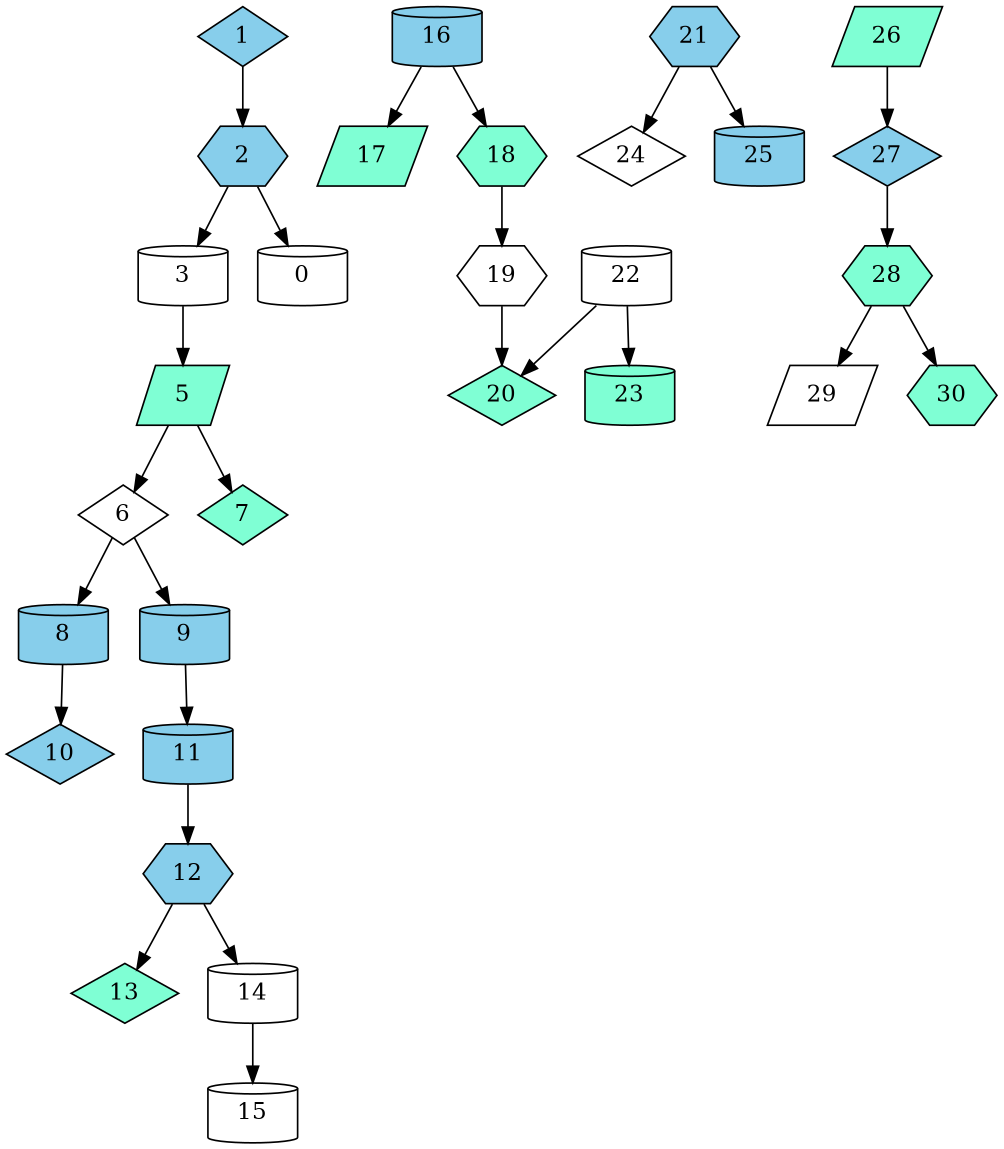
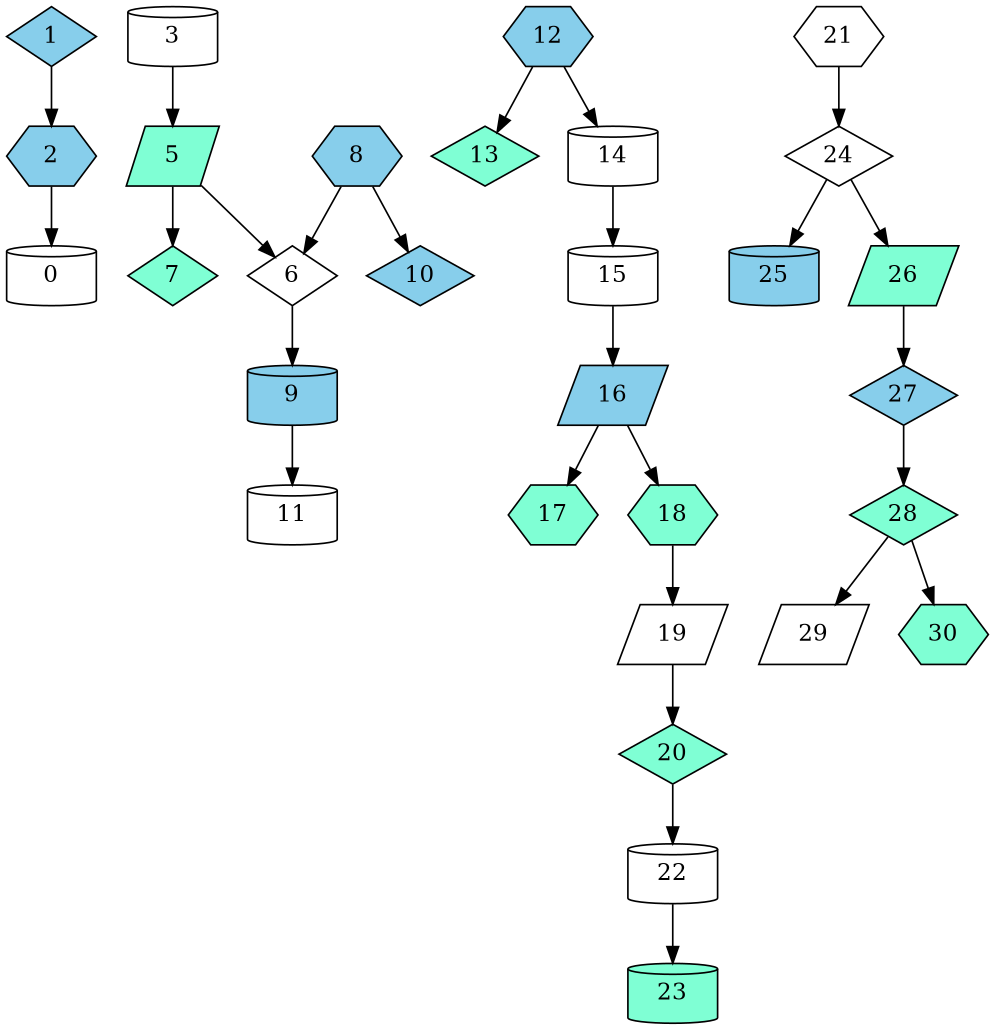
node "16": shape cylinder -> parallelogram
node "21": fillcolor skyblue -> white
edge "21" -> "25": now "24" -> "25"
node "17": shape parallelogram -> hexagon
edge "24" -> "26": added
edge "2" -> "3": removed
node "19": shape hexagon -> parallelogram
node "28": shape hexagon -> diamond
edge "15" -> "16": added
edge "22" -> "20": reversed
edge "6" -> "8": reversed
node "8": shape cylinder -> hexagon
node "11": fillcolor skyblue -> white
edge "11" -> "12": removed
